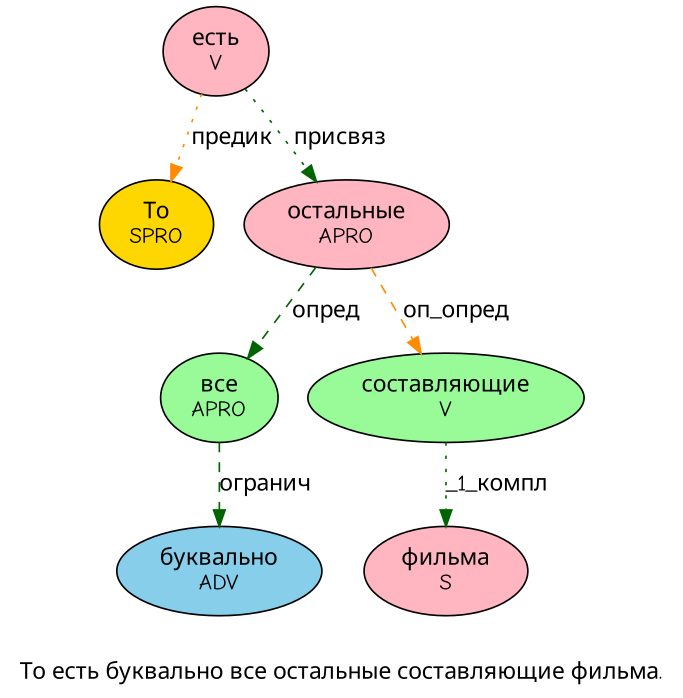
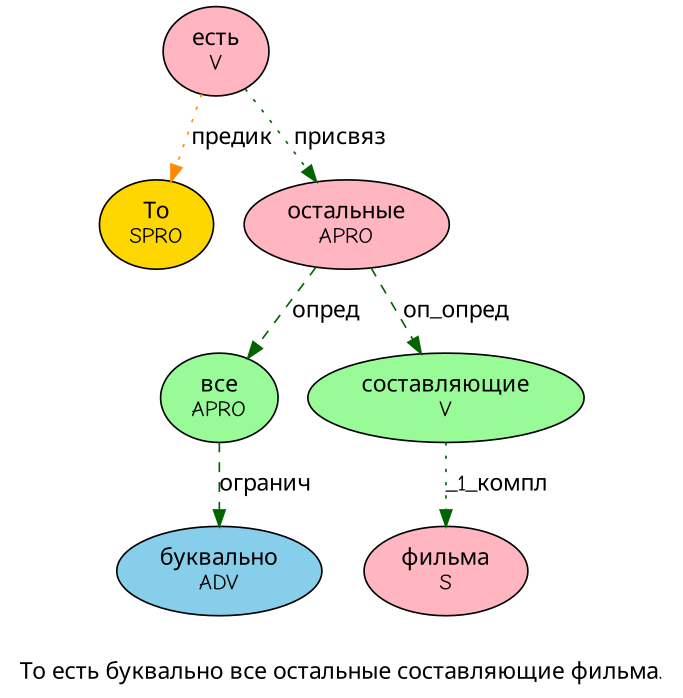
edge "остальные APRO" -> "составляющие V": color darkorange -> darkgreen
